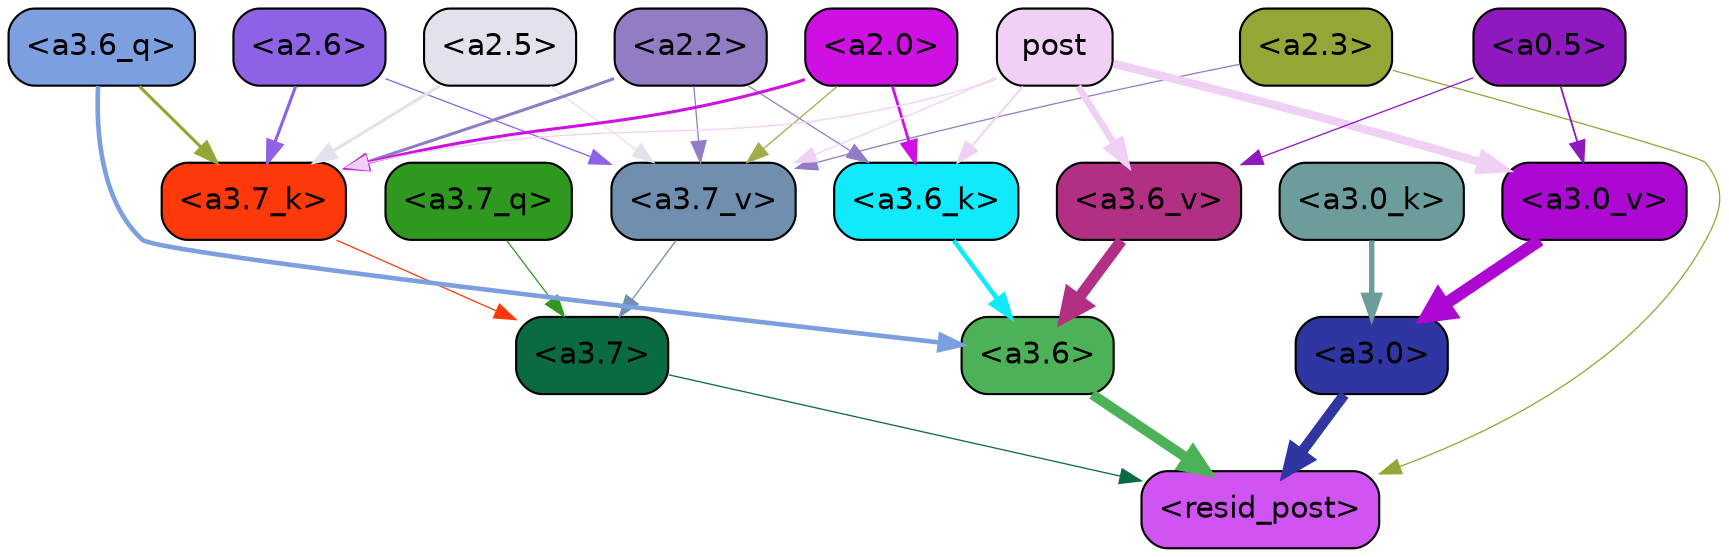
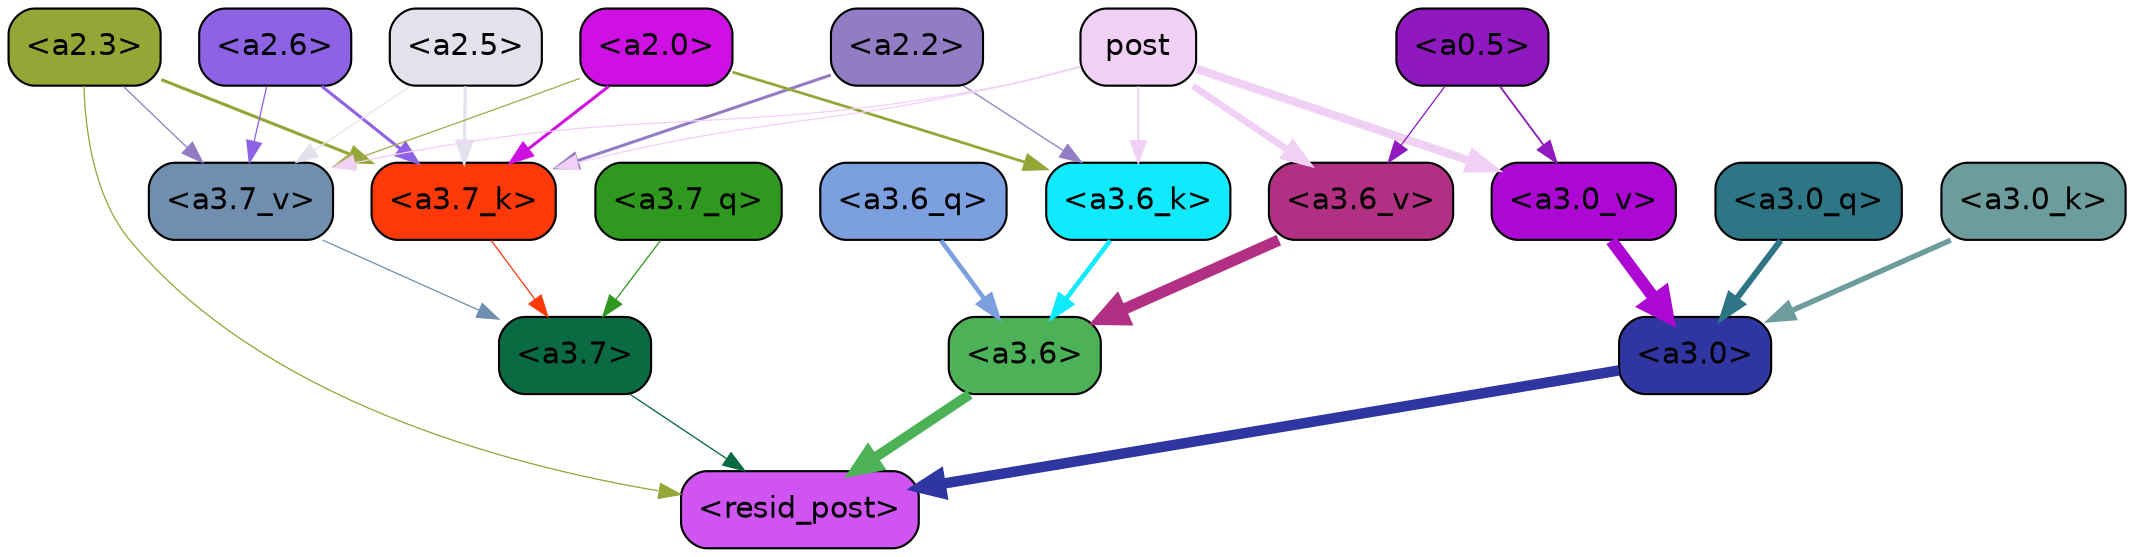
edge "<a2.2>" -> "<a3.7_v>": removed
edge "<a2.0>" -> "<a3.6_k>": color #cf10e3 -> #95a536
edge "<a3.6_q>" -> "<a3.7_k>": now "<a2.3>" -> "<a3.7_k>"
node "<a3.0_q>": added
